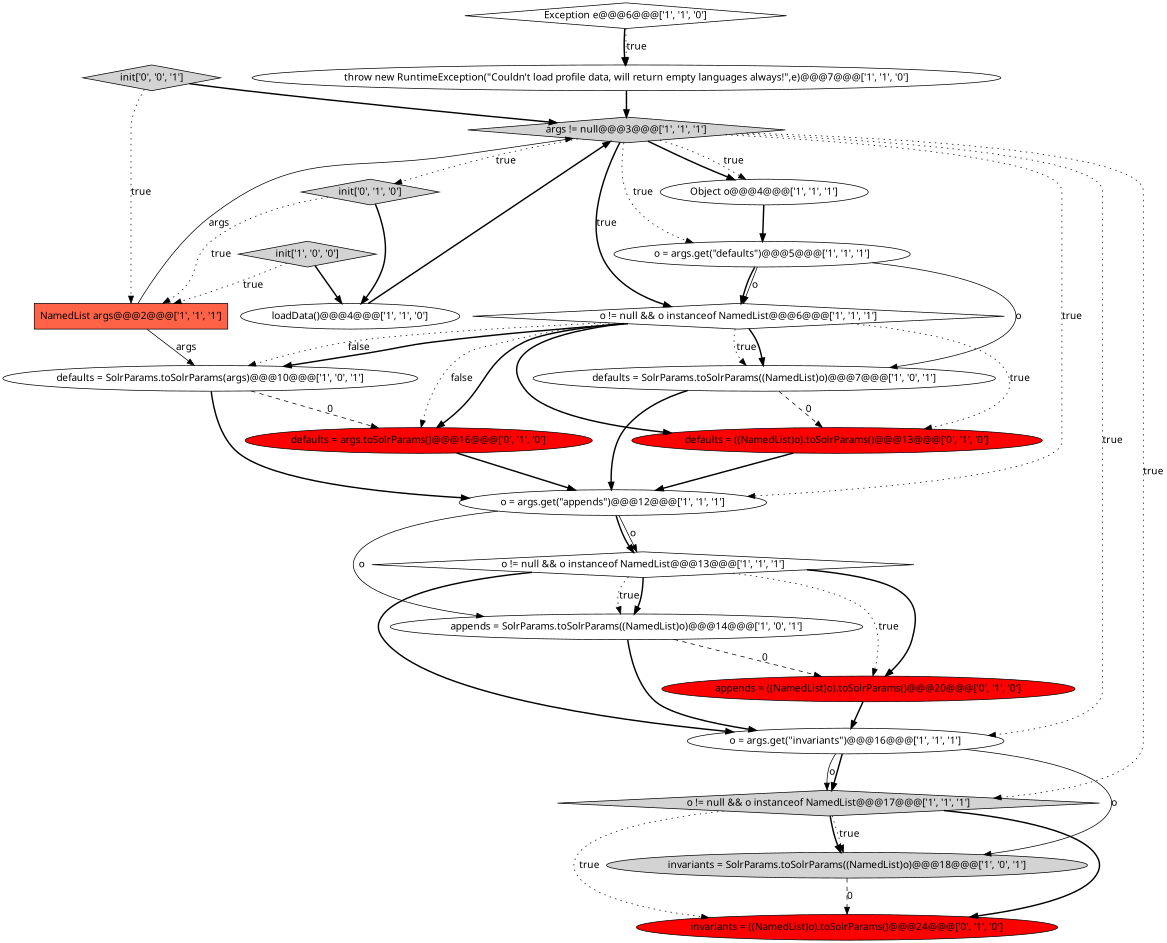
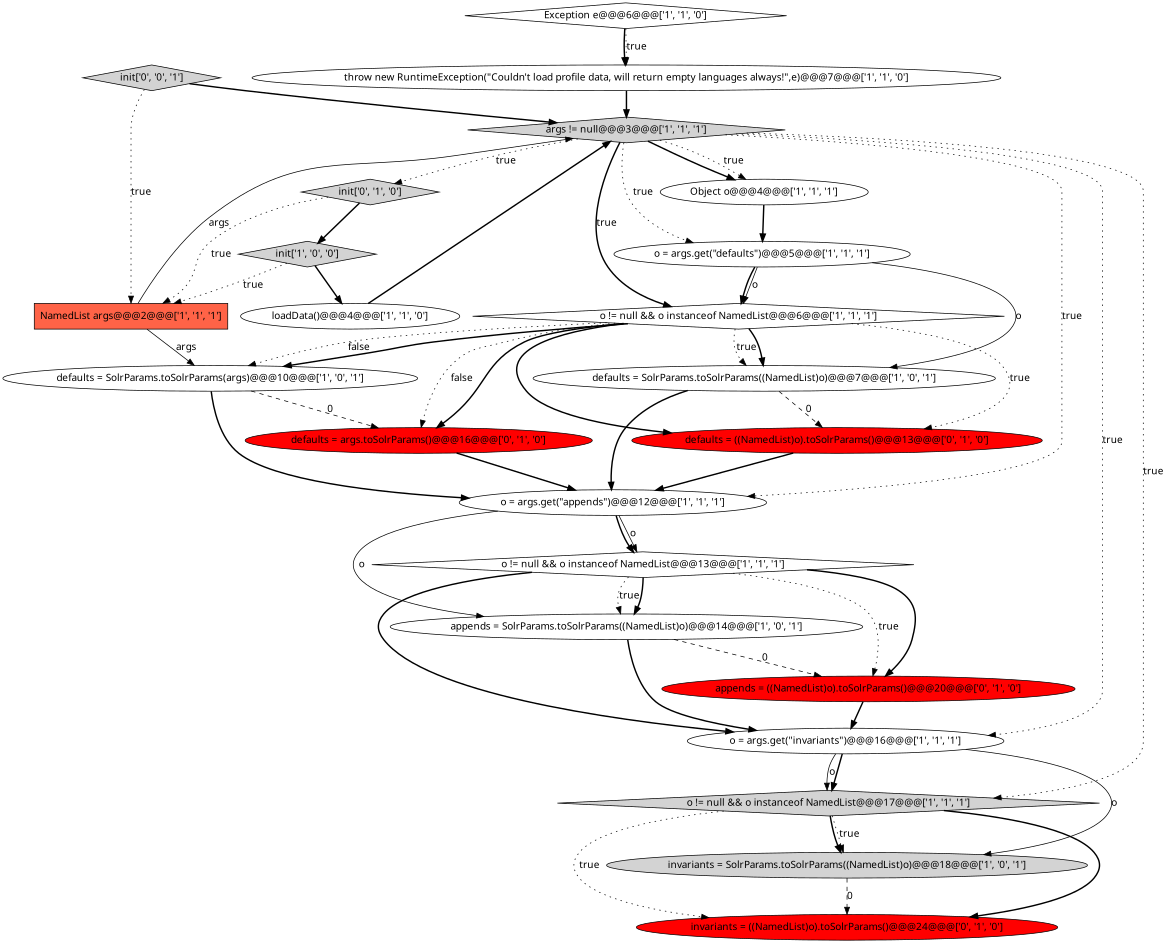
edge "init['0', '1', '0']" -> "loadData()@@@4@@@['1', '1', '0']": now "init['0', '1', '0']" -> "init['1', '0', '0']"
